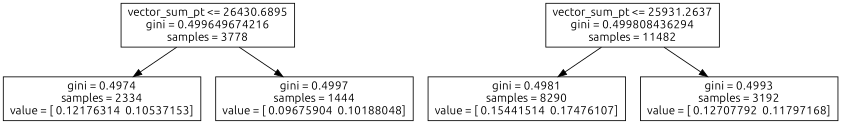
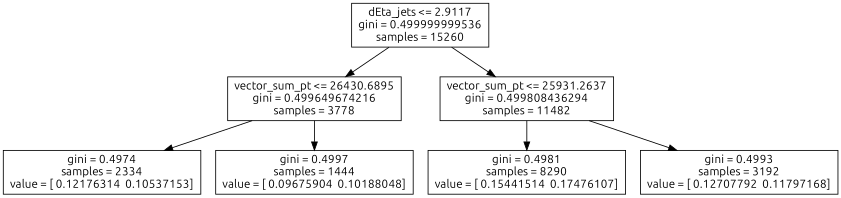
node "dEta_jets <= 2.9117 gini = 0.499999999536 samples = 15260": added
